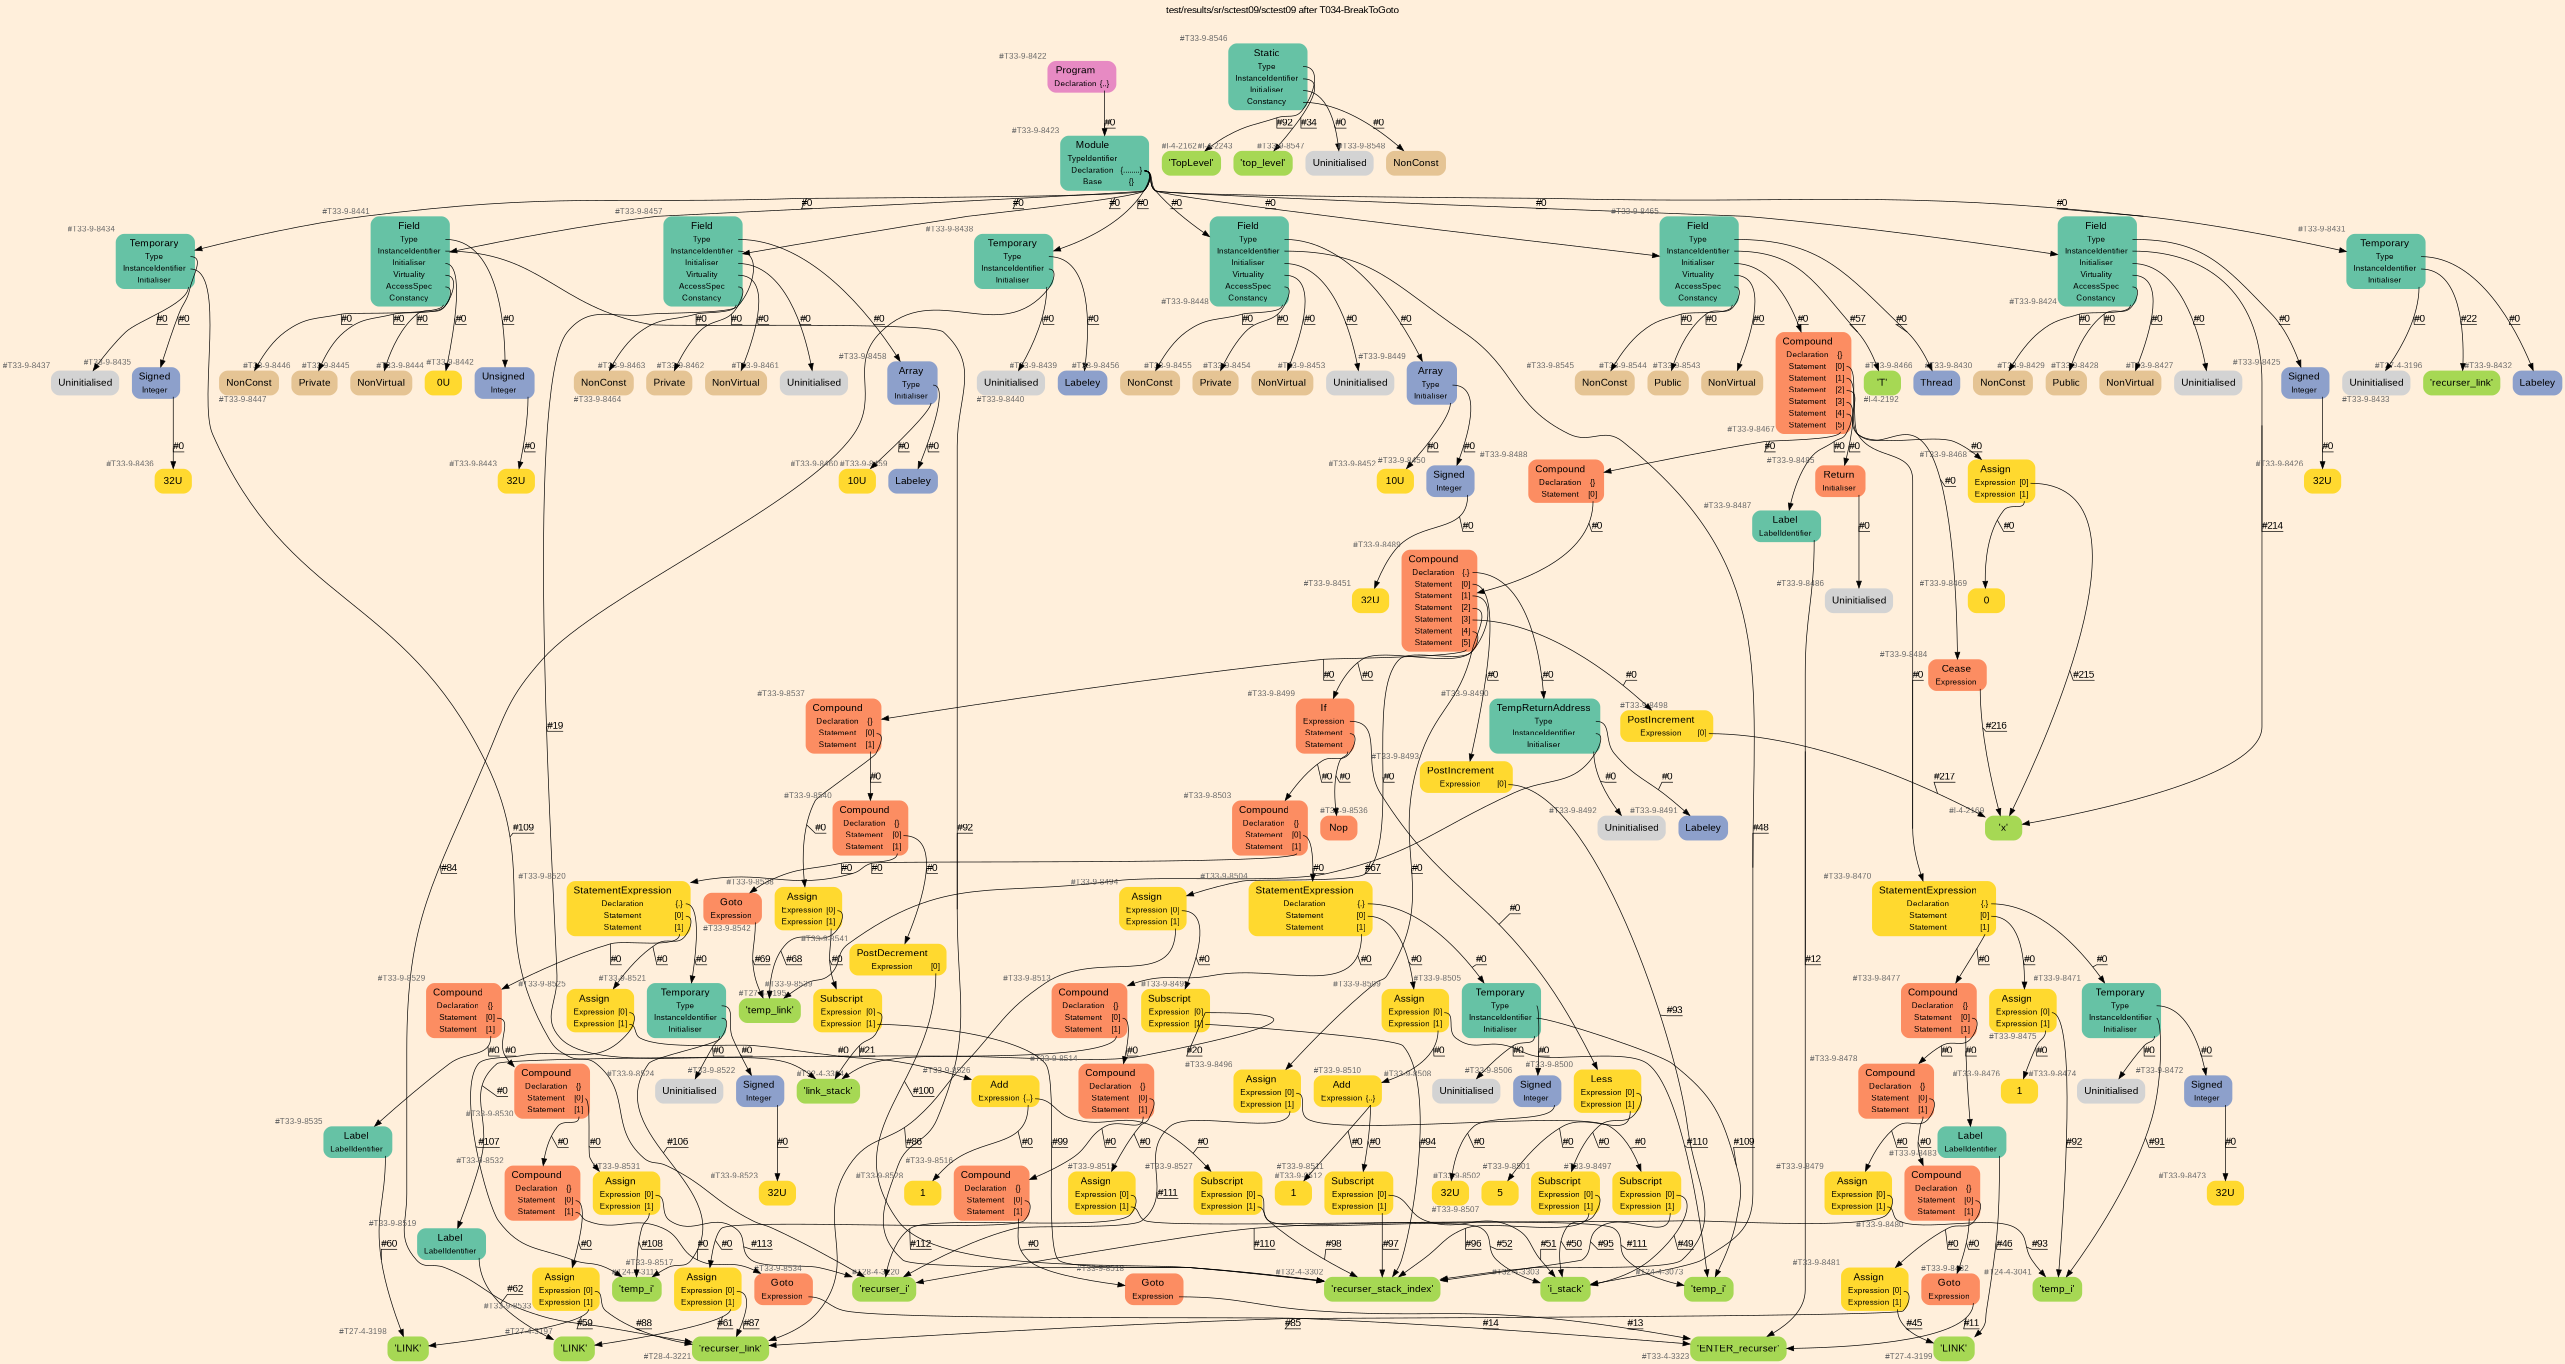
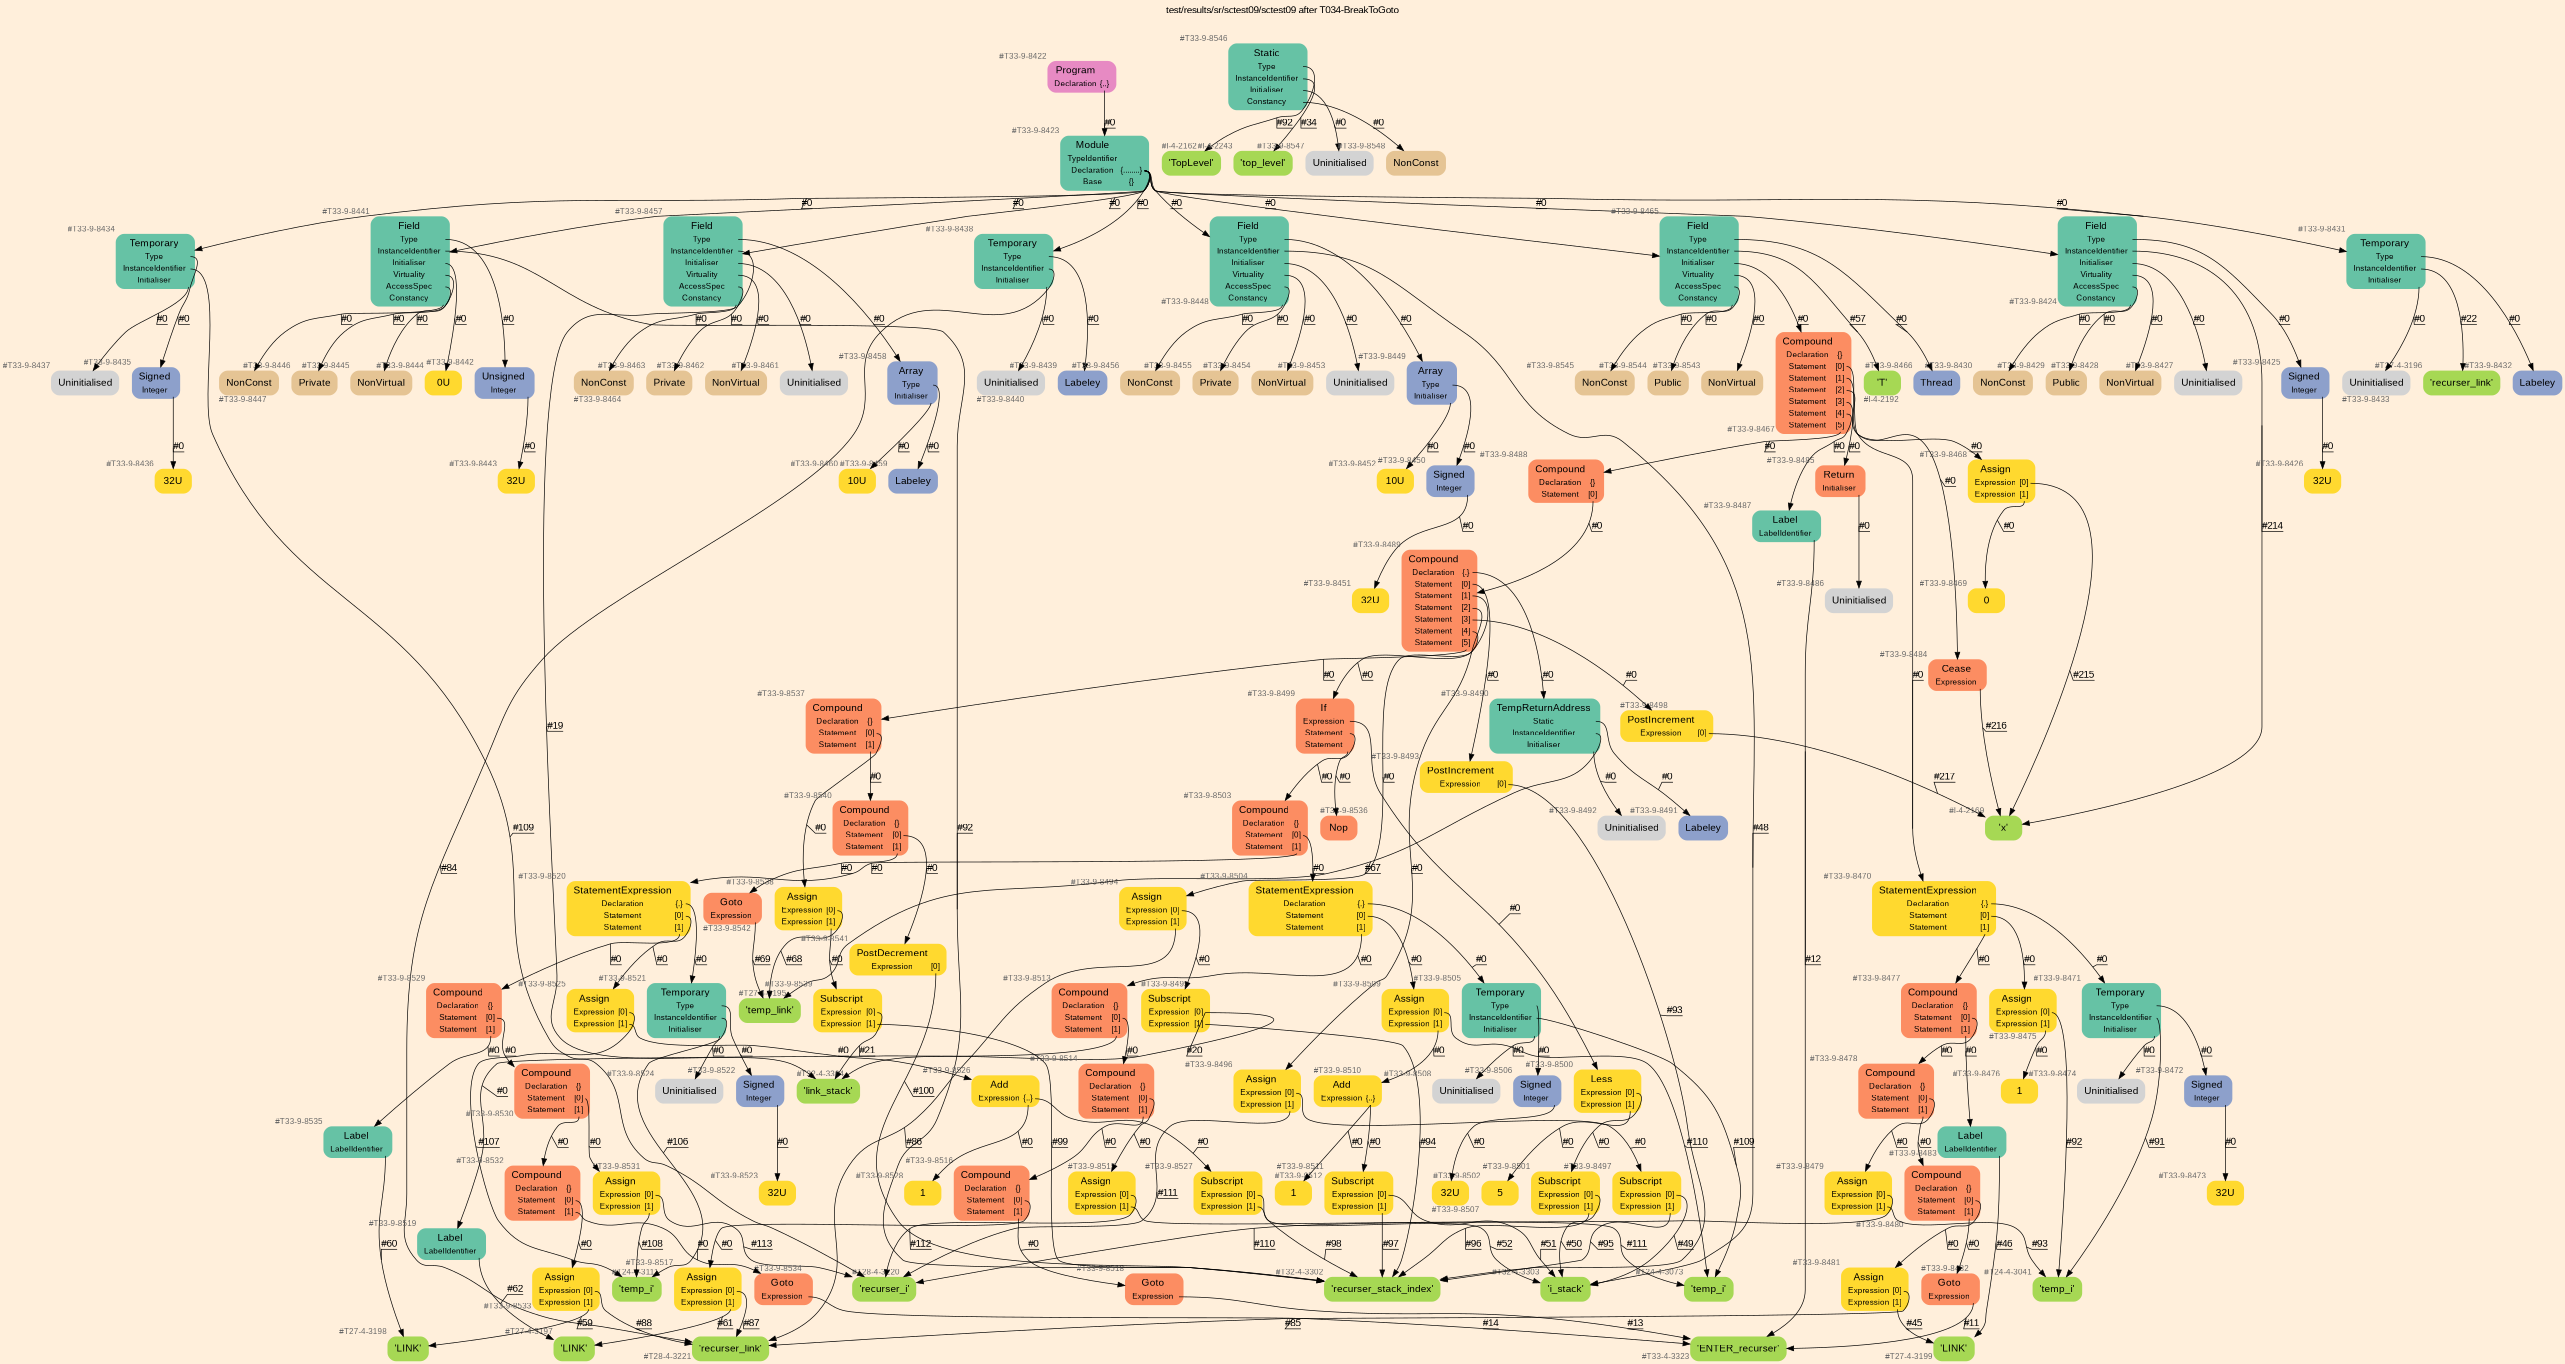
node "TempReturnAddress": text "Type" -> "Static"
